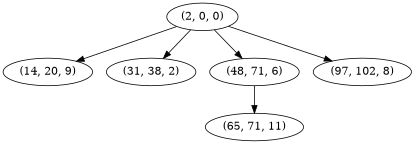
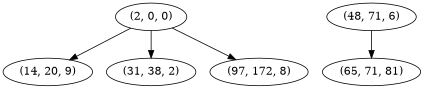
edge "(2, 0, 0)" -> "(48, 71, 6)": removed
node "(97, 102, 8)": label "(97, 102, 8)" -> "(97, 172, 8)"
node "(65, 71, 11)": label "(65, 71, 11)" -> "(65, 71, 81)"
